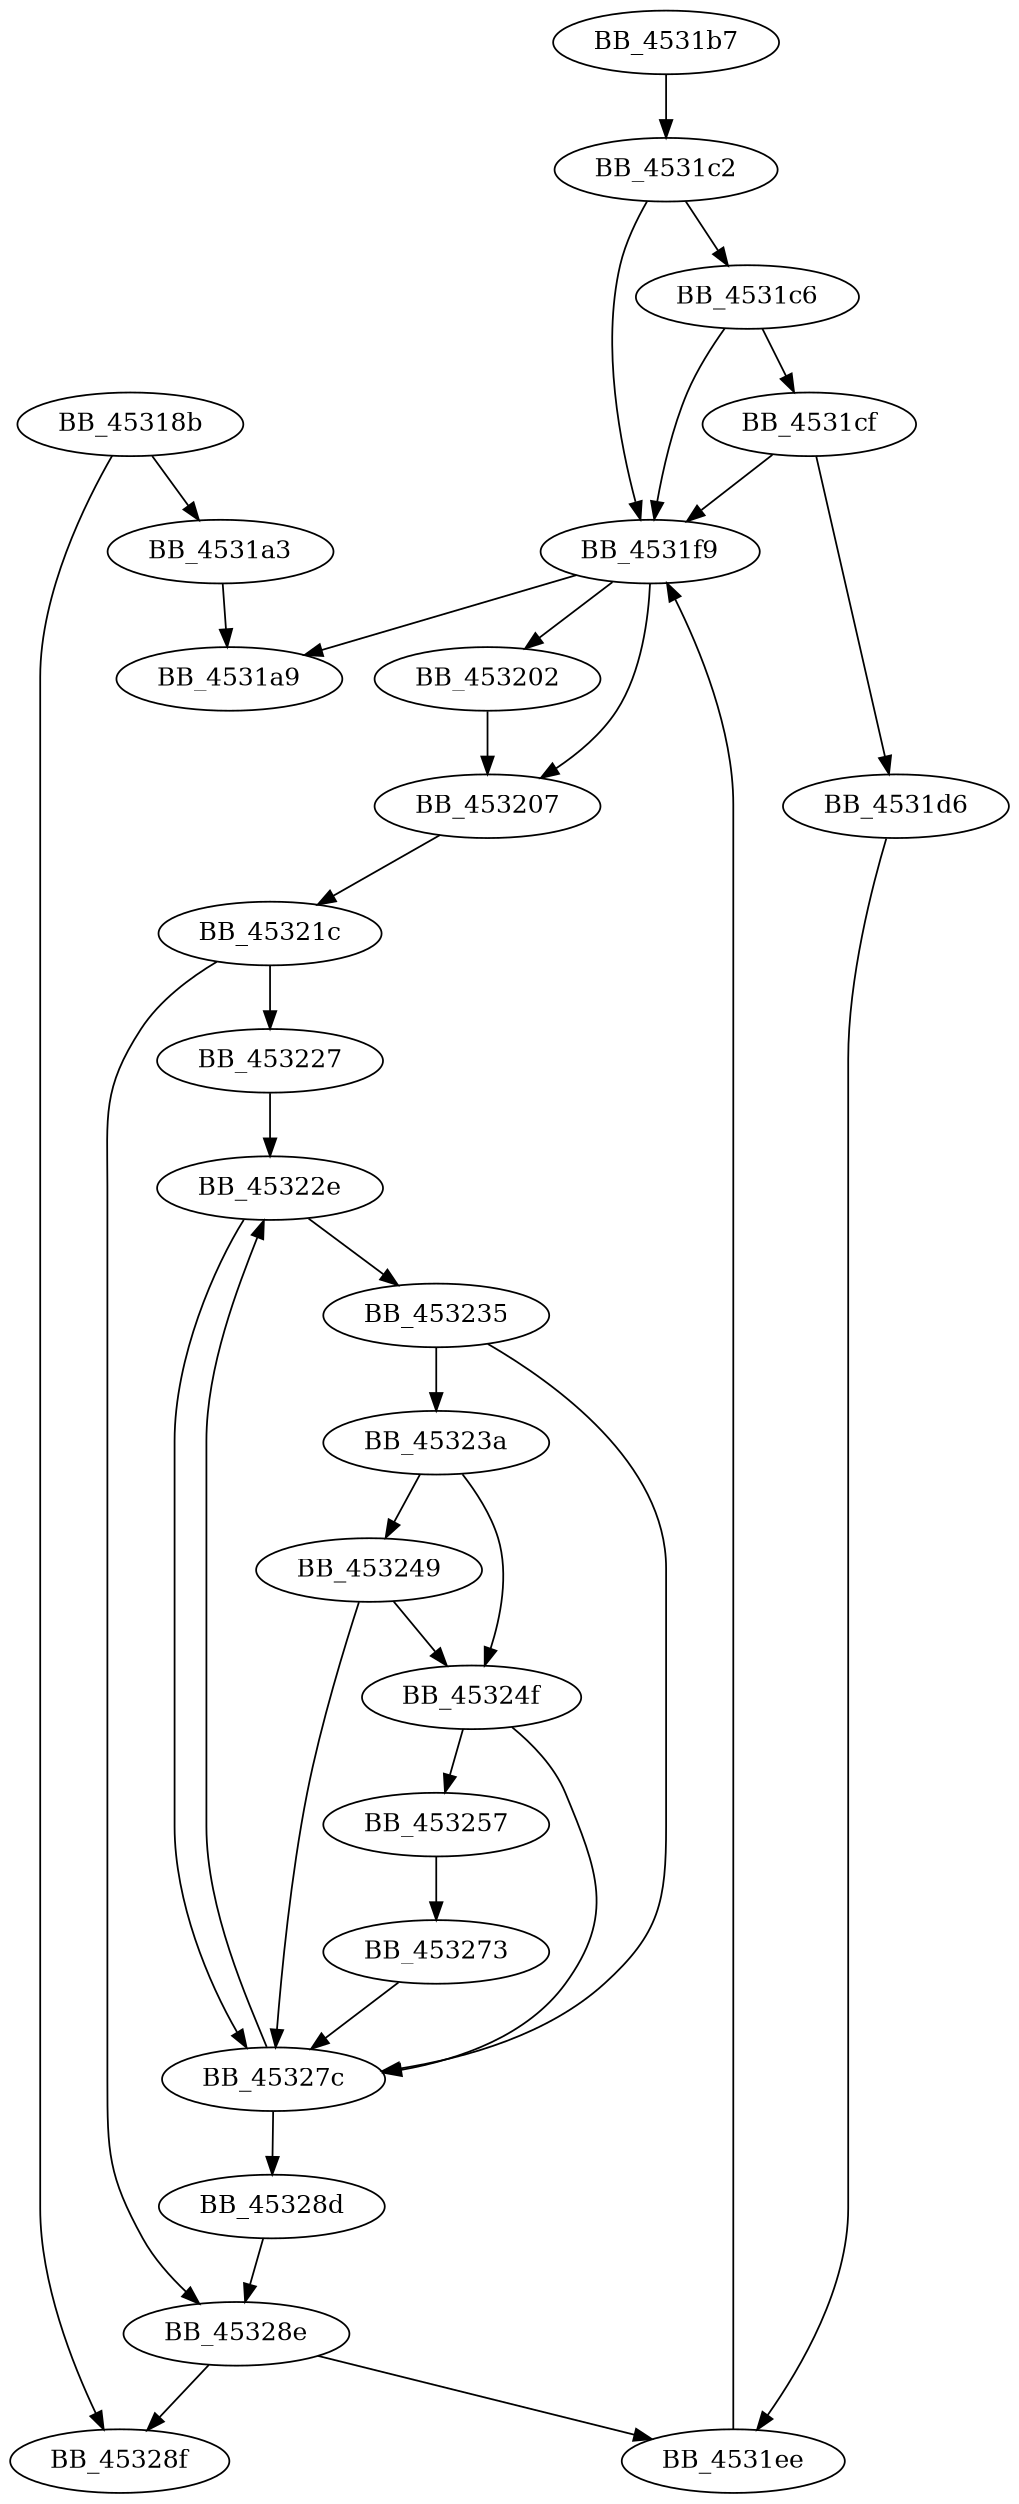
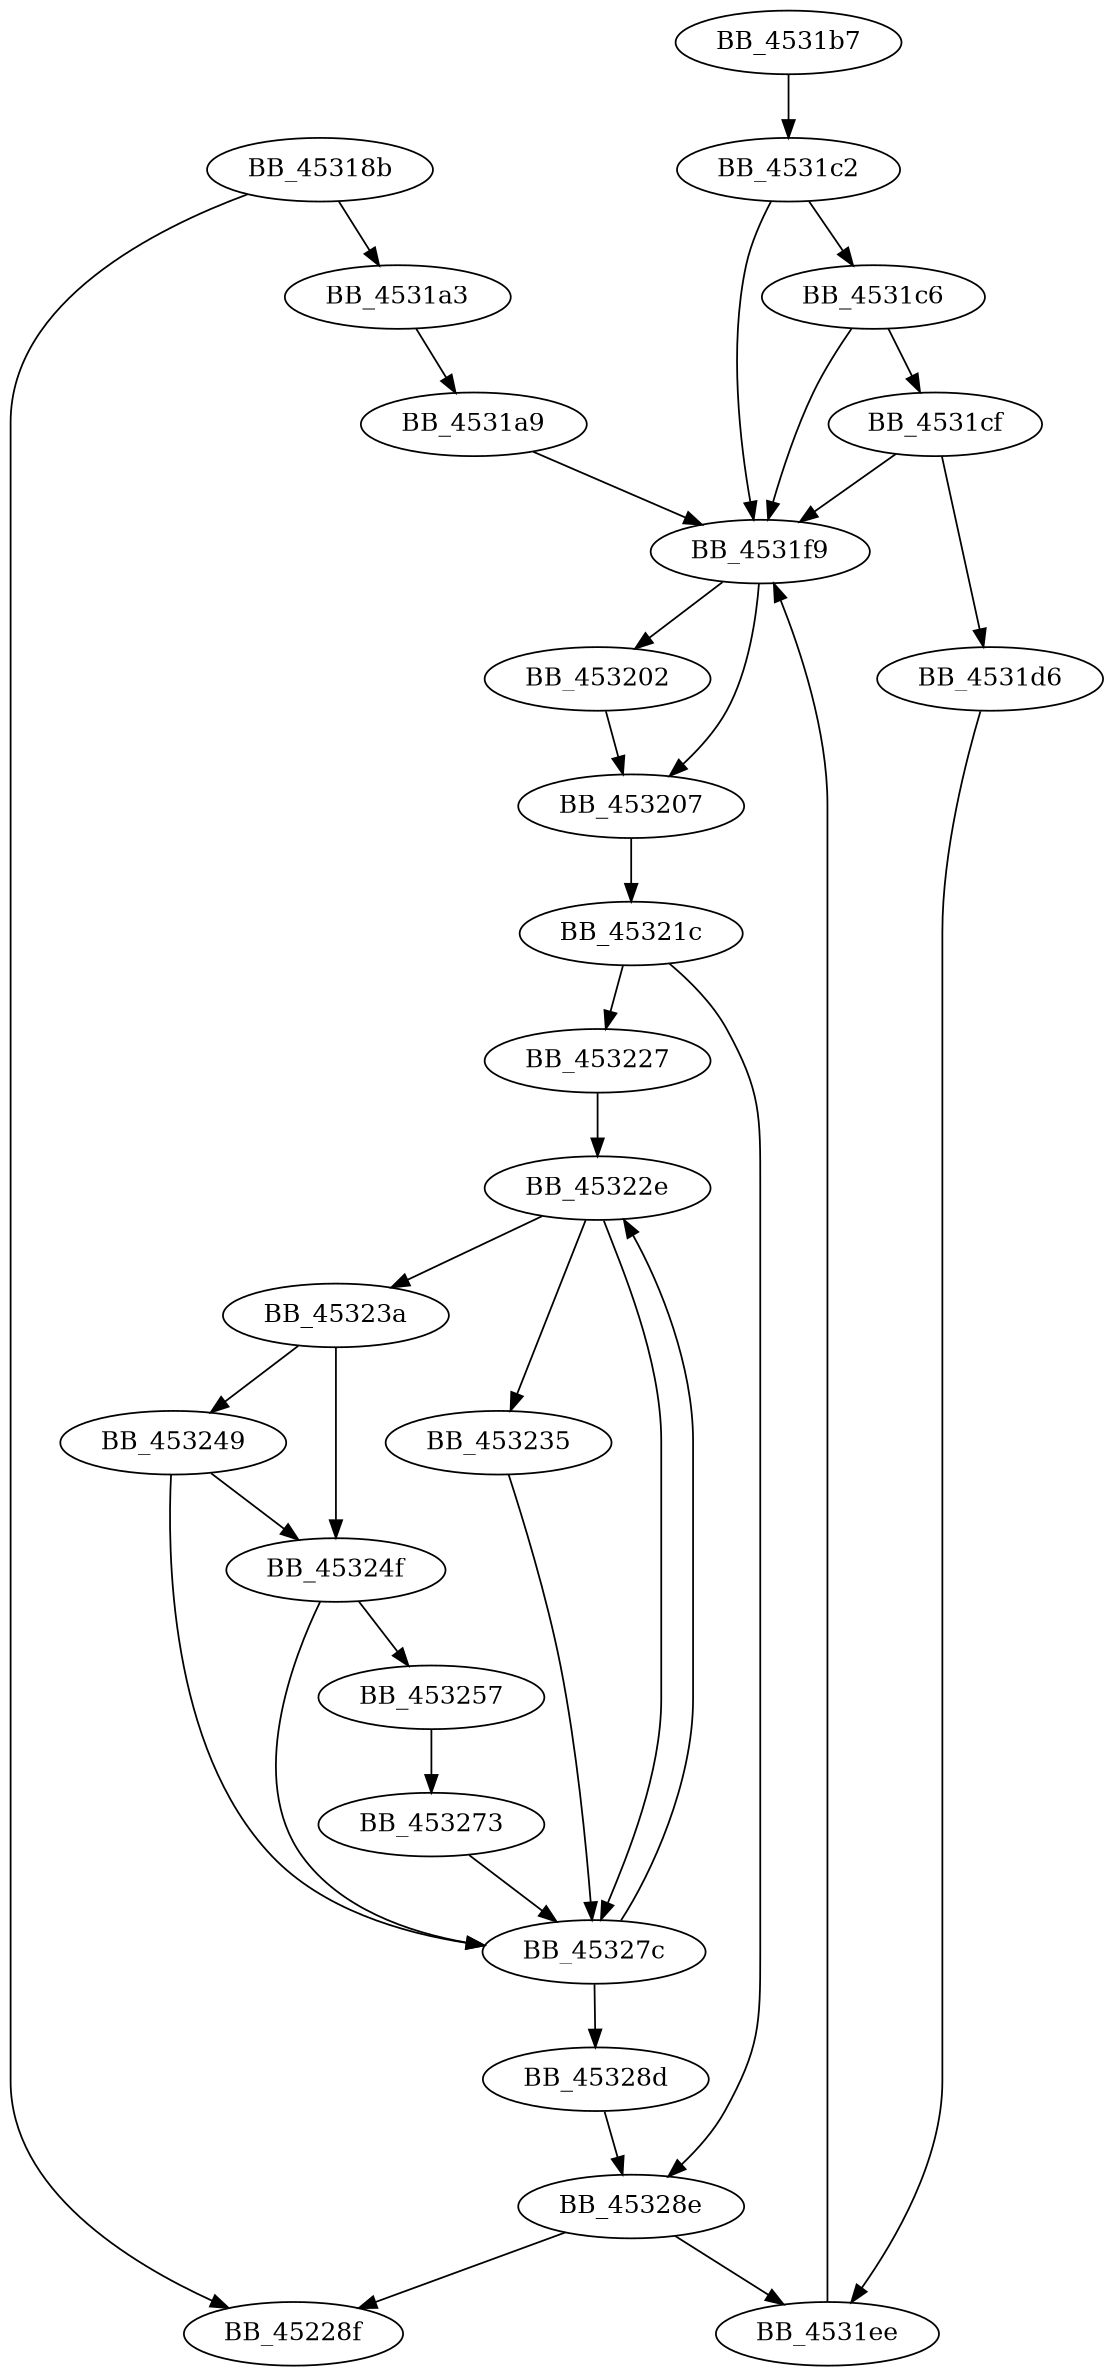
edge "BB_4531f9" -> "BB_4531a9": reversed
edge "BB_453235" -> "BB_45323a": now "BB_45322e" -> "BB_45323a"
node "BB_45328f": label "BB_45328f" -> "BB_45228f"
